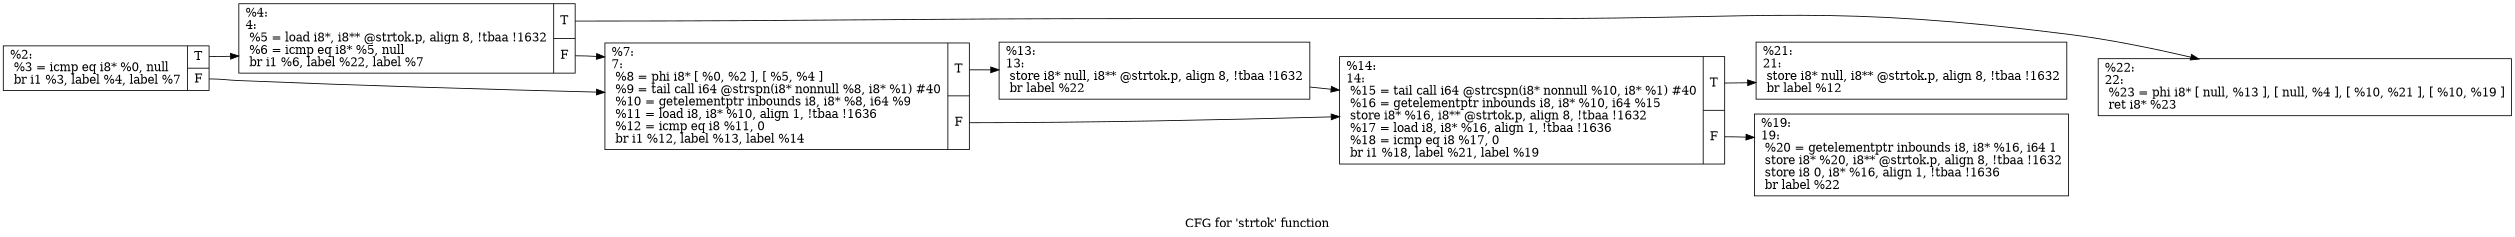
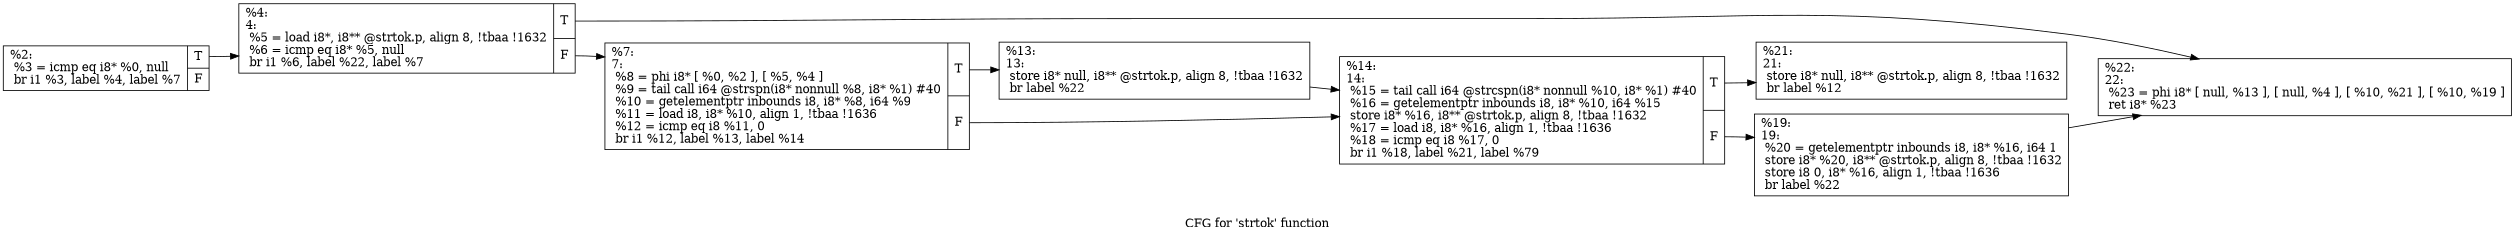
edge "%2:" -> "%7:": removed
edge "%19:" -> "%22:": added
node "%14:": text "br i1 %18, label %21, label %19" -> "br i1 %18, label %21, label %79"
